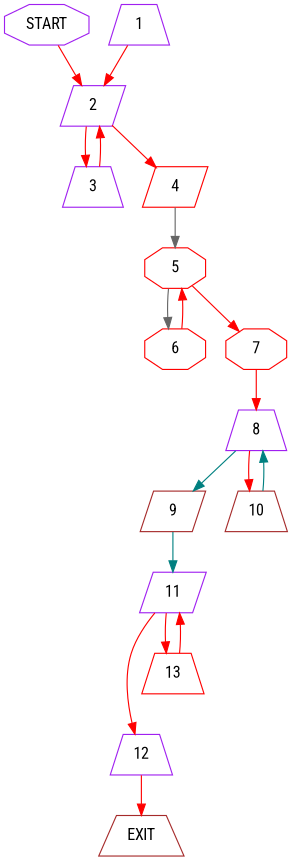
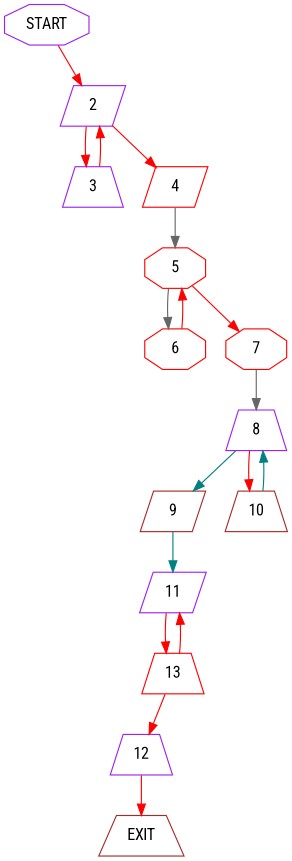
node "1": removed
edge "7" -> "8": color red -> gray40
edge "11" -> "12": now "13" -> "12"
